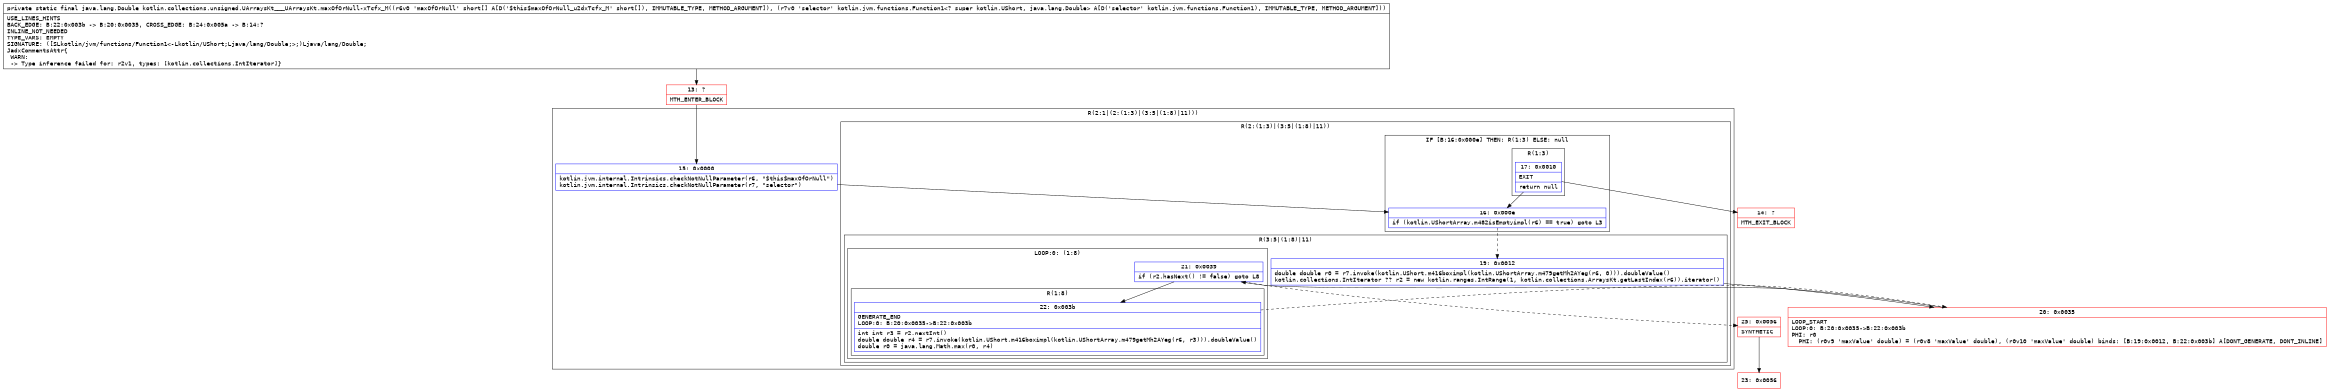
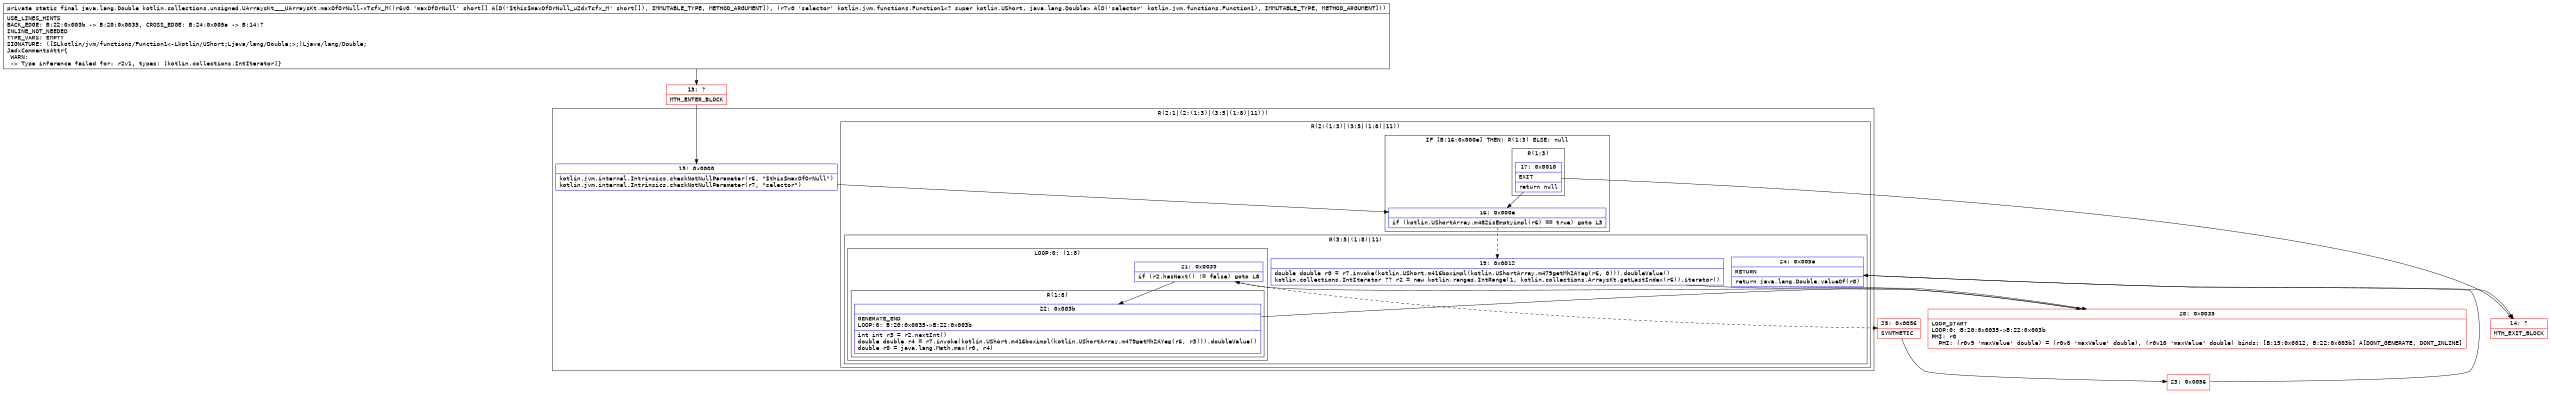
node "24: 0x005a": added
edge "22: 0x003b" -> "20: 0x0035": style dashed -> solid
